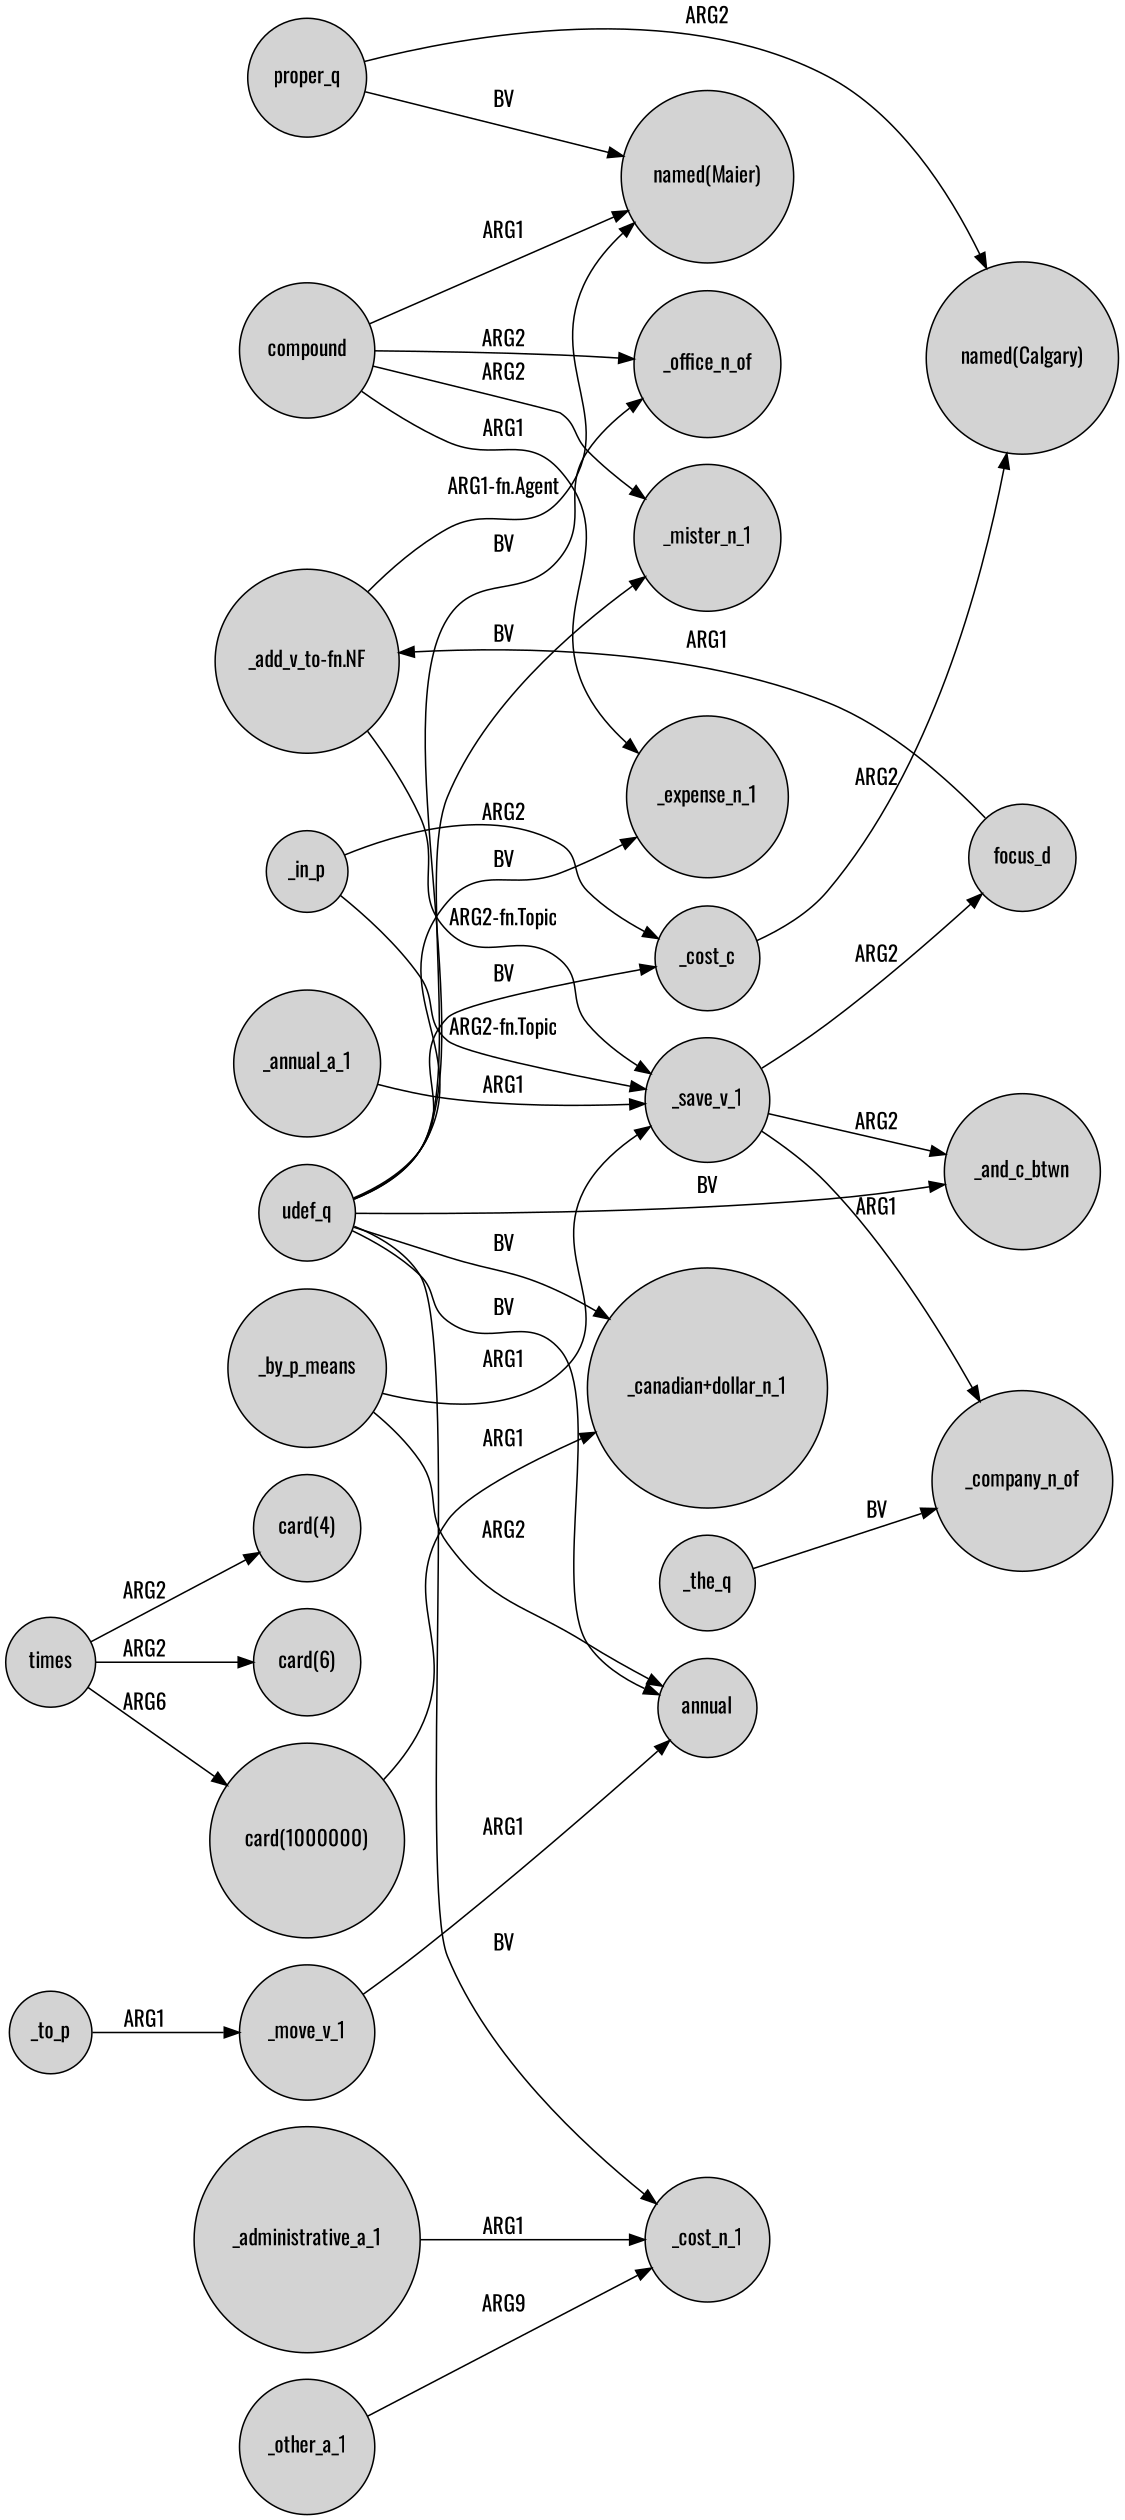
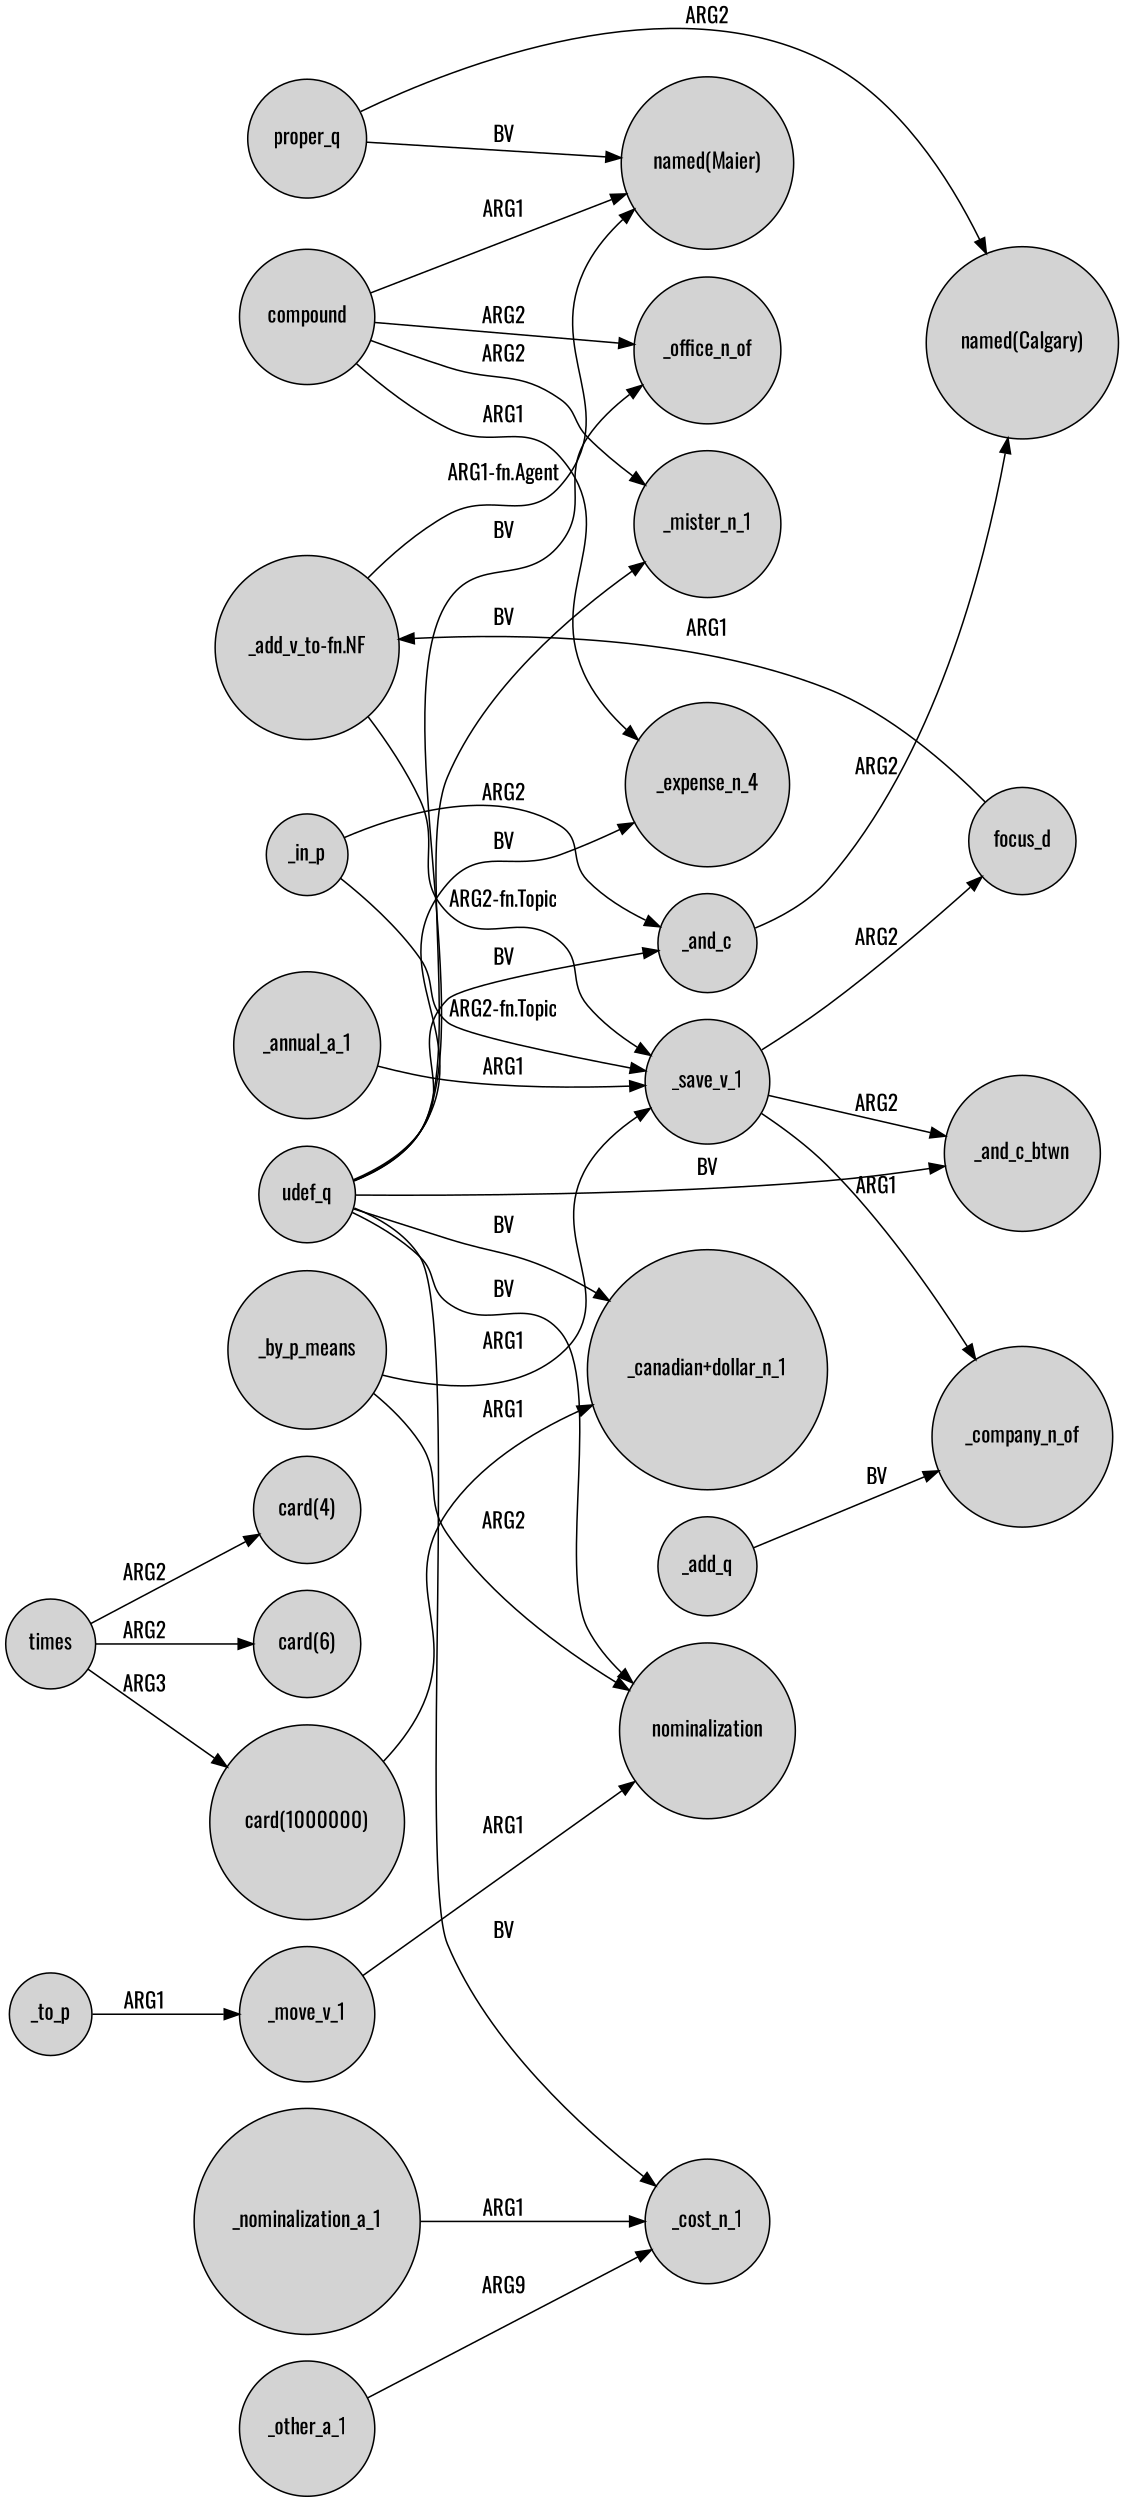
node "_expense_n_1": label "_expense_n_1" -> "_expense_n_4"
node "_cost_c": label "_cost_c" -> "_and_c"
node "_the_q": label "_the_q" -> "_add_q"
edge "times" -> "card(1000000)": label "ARG6" -> "ARG3"
node "annual": label "annual" -> "nominalization"
node "_administrative_a_1": label "_administrative_a_1" -> "_nominalization_a_1"
